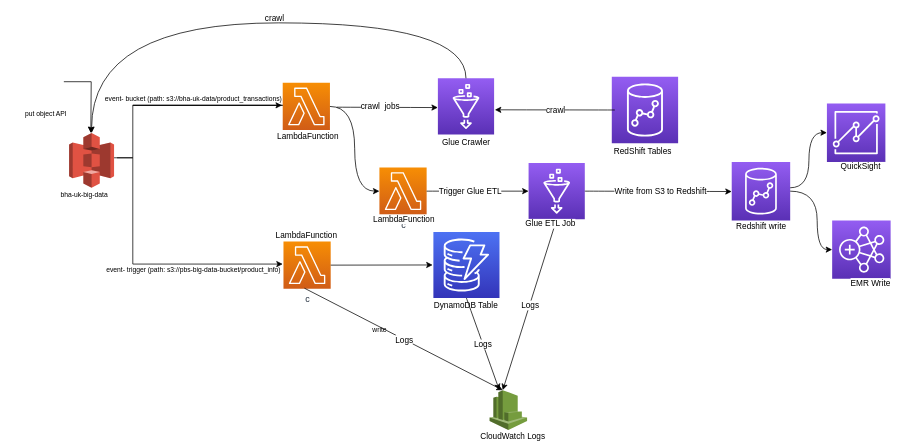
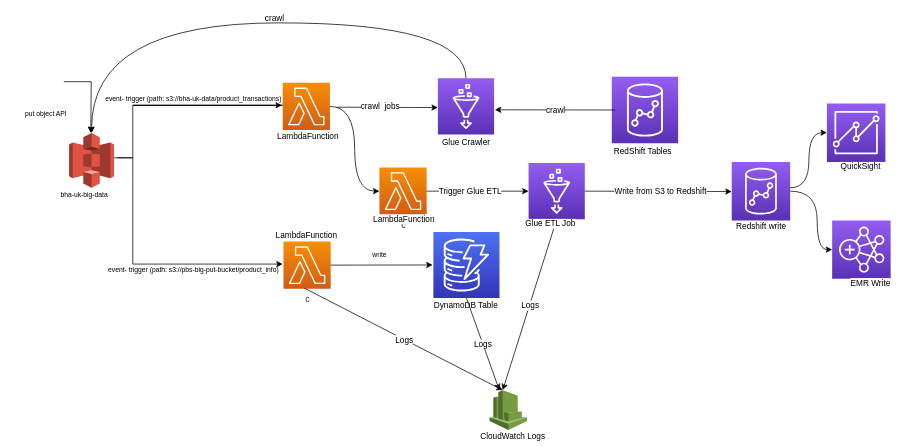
node "event- bucket (path: s3://bha-uk-data/product_transactions)": label "event- bucket (path: s3://bha-uk-data/product_transactions)" -> "event- trigger (path: s3://bha-uk-data/product_transactions)"
node "event- trigger (path: s3://pbs-big-data-bucket/product_info)": label "event- trigger (path: s3://pbs-big-data-bucket/product_info)" -> "event- trigger (path: s3://pbs-big-put-bucket/product_info)"
node "write": moved (379, 330) -> (379, 255)
